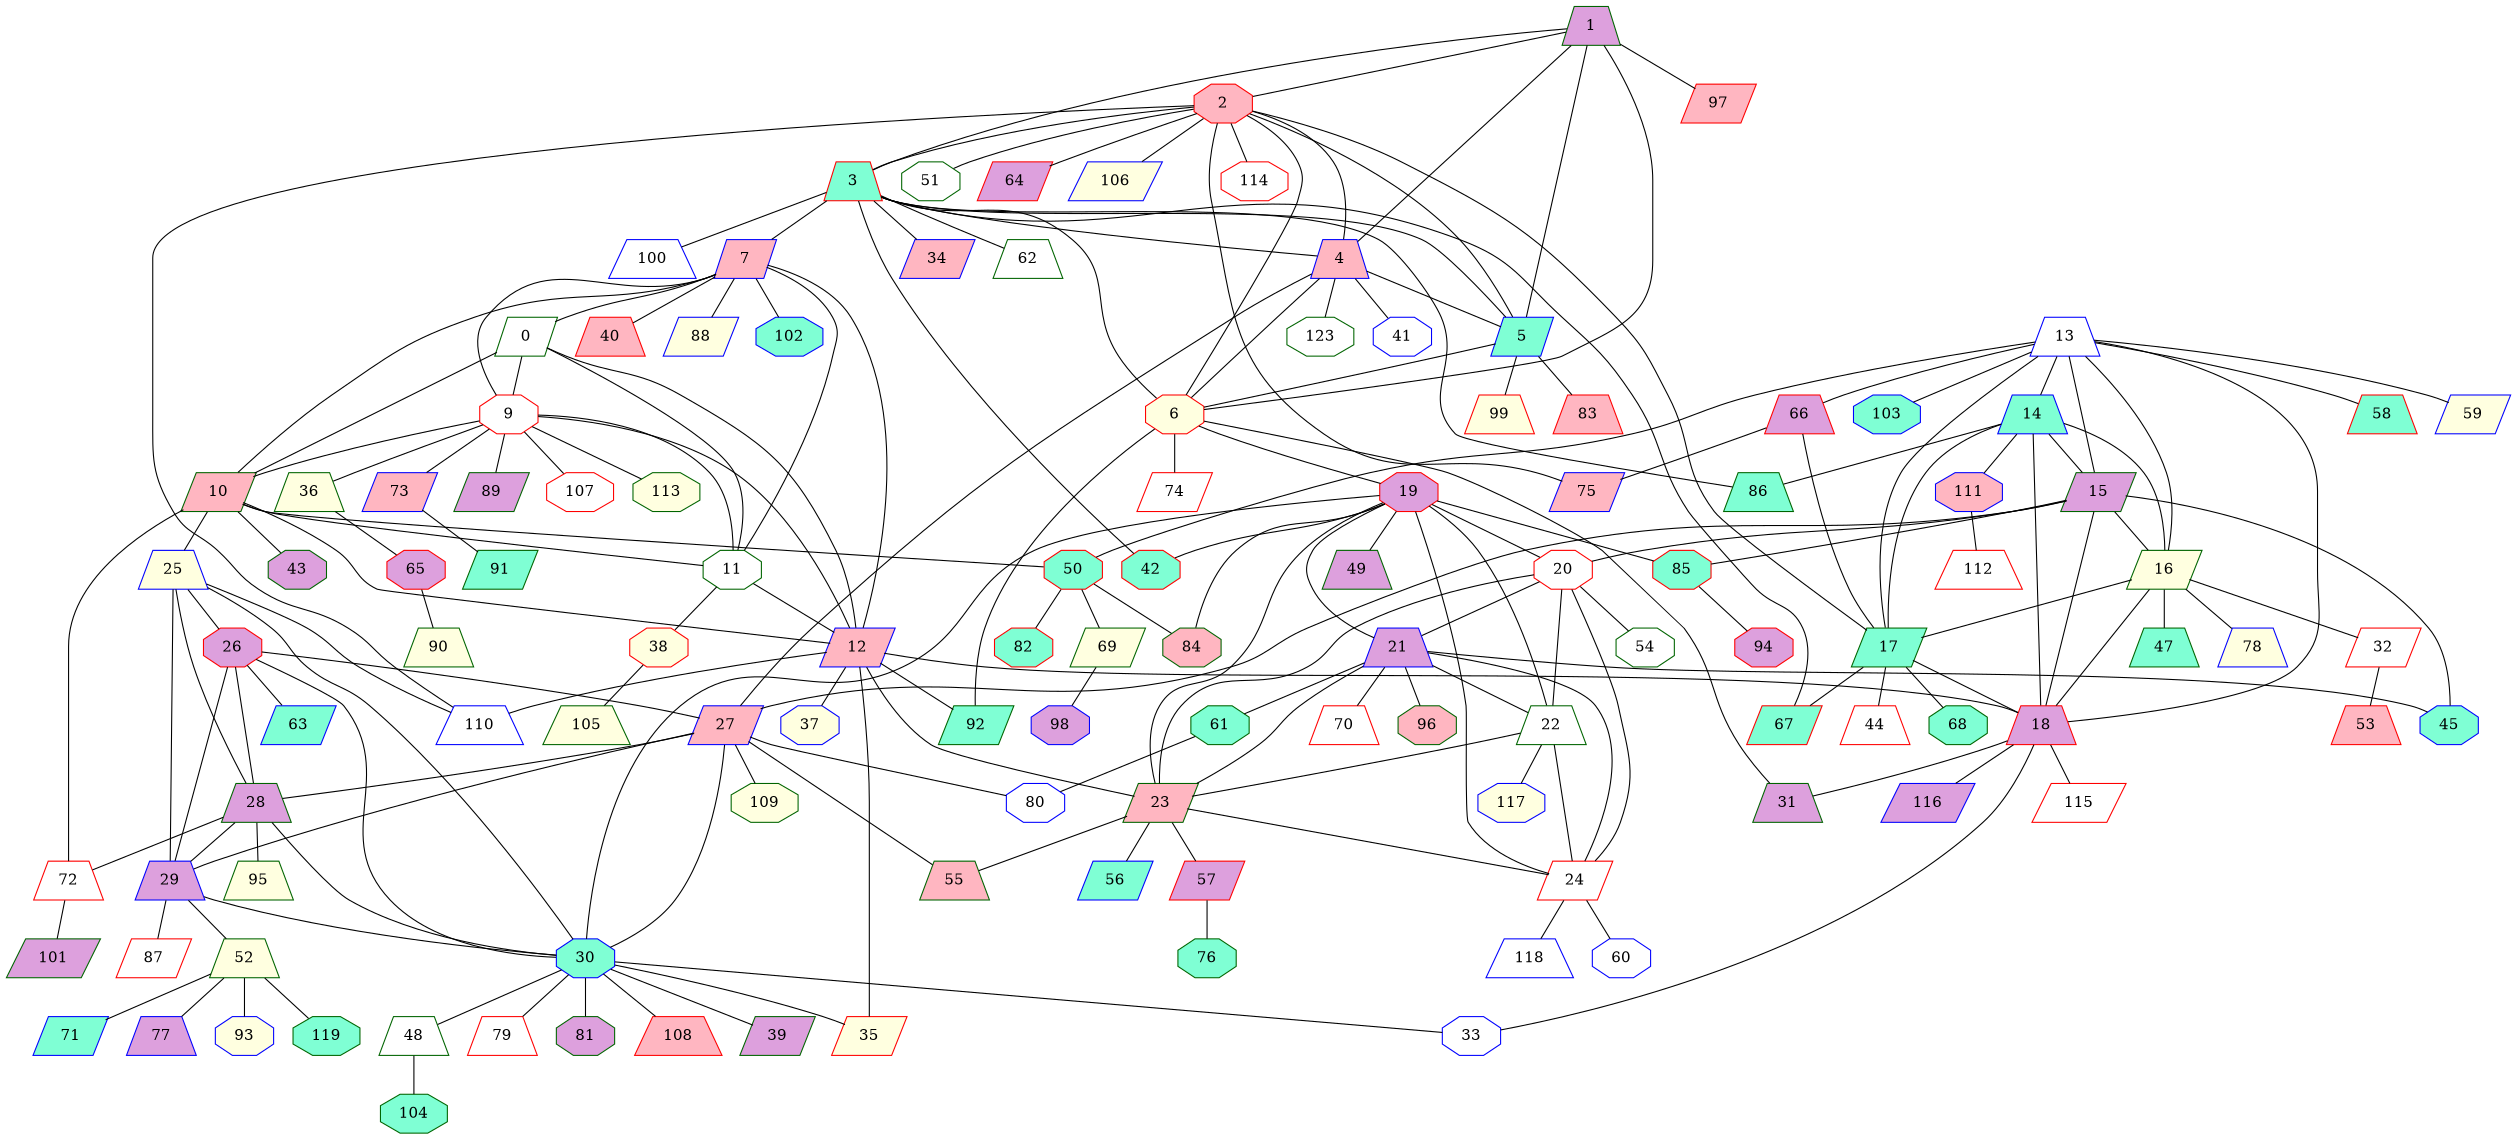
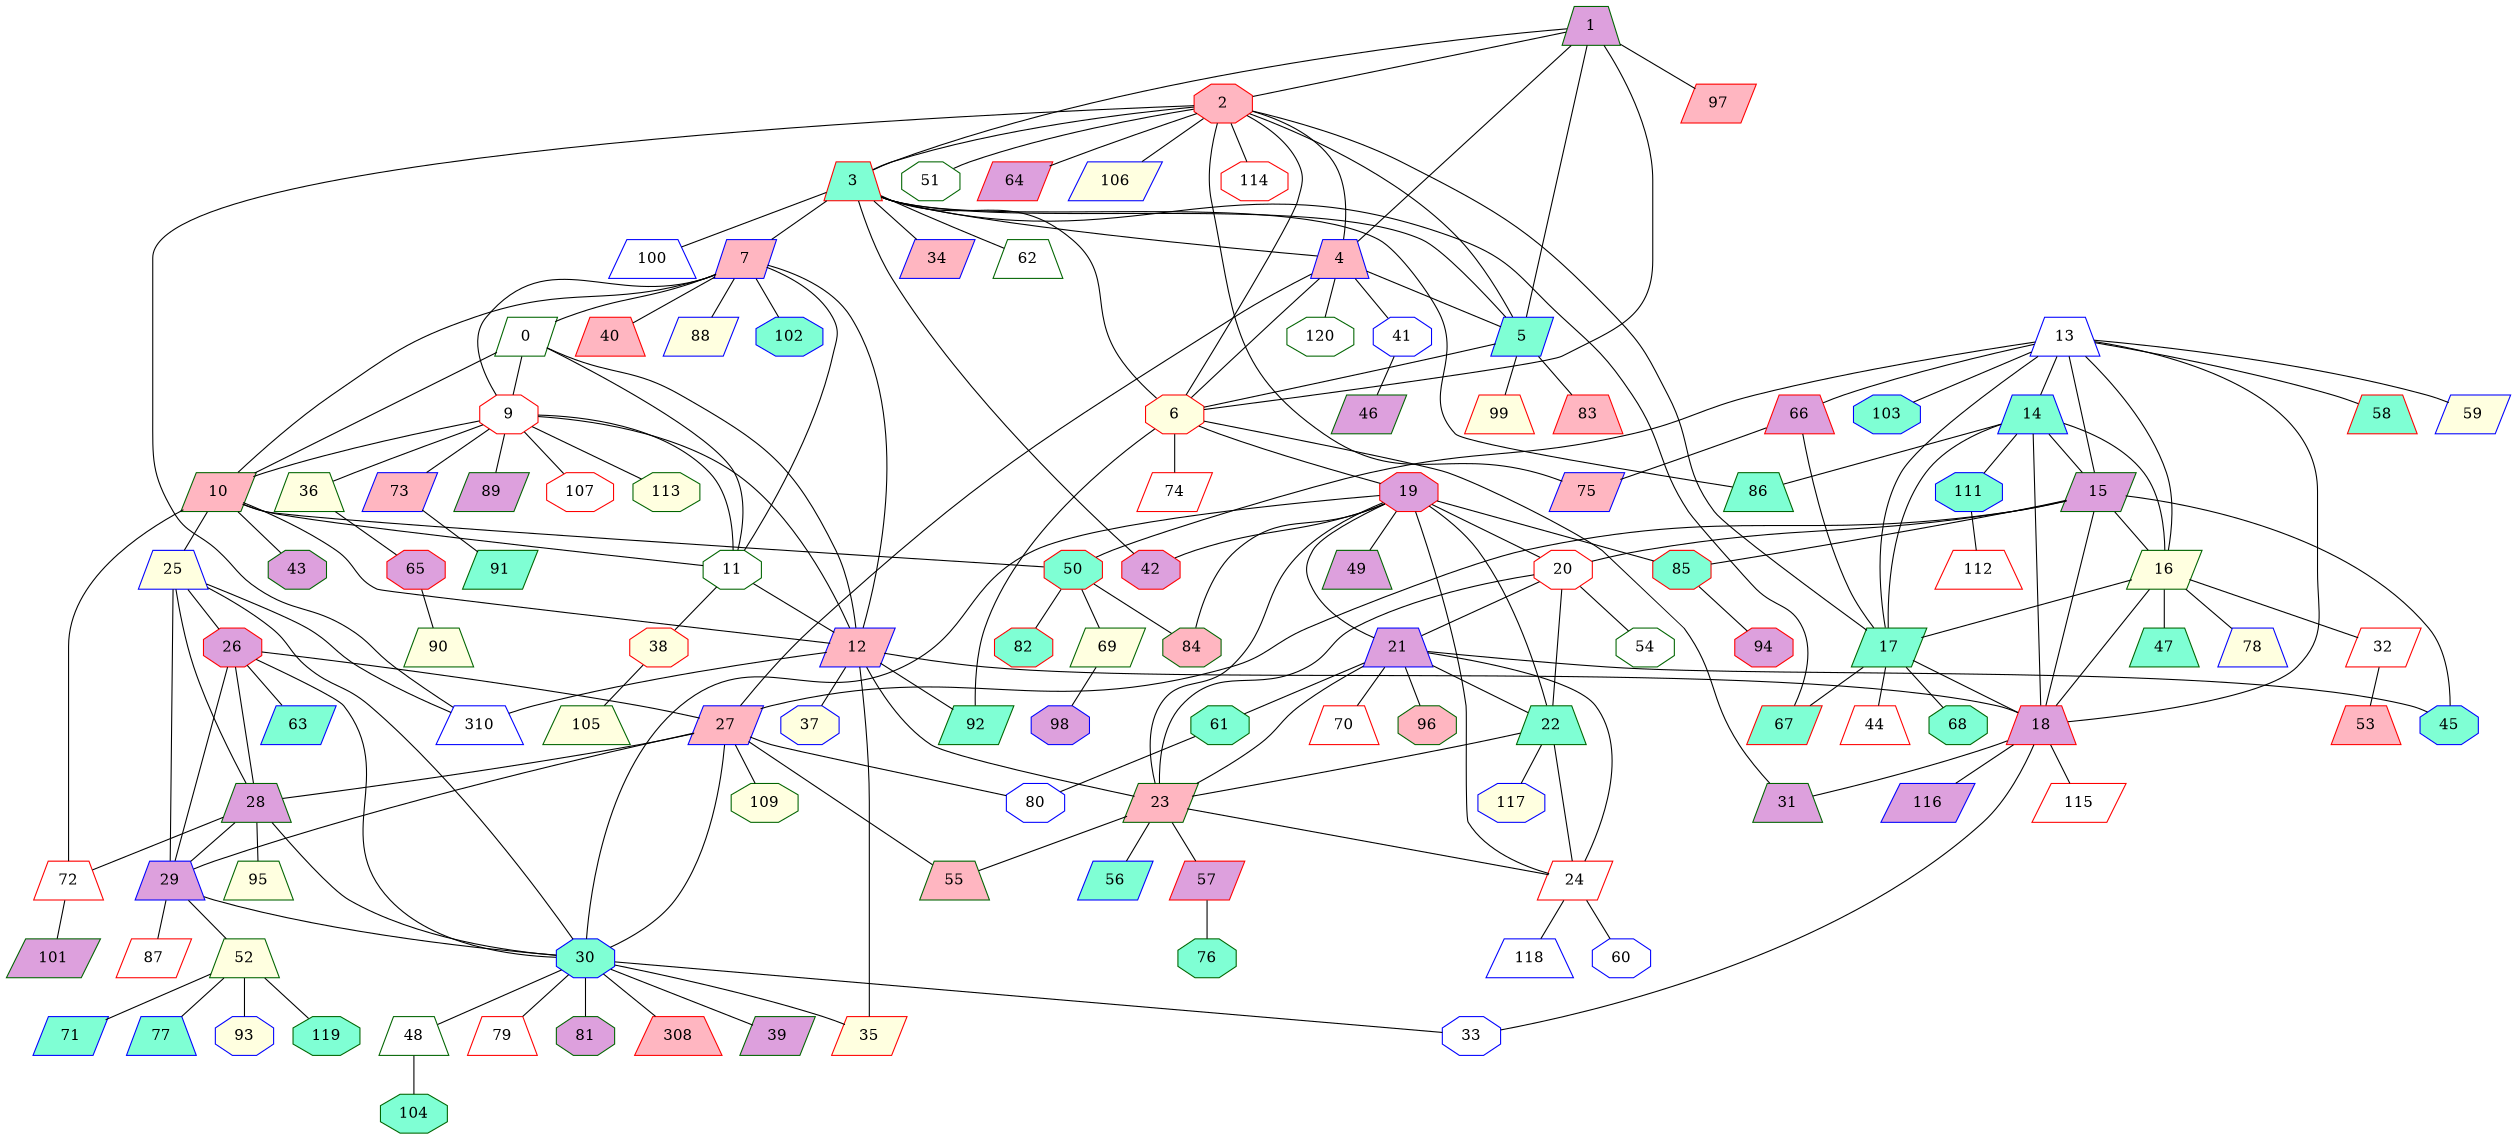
node "123": label "123" -> "120"
node "46": added
node "111": fillcolor lightpink -> aquamarine
node "42": fillcolor aquamarine -> plum
node "110": label "110" -> "310"
node "22": fillcolor white -> aquamarine
edge "20" -- "24": removed
node "77": fillcolor plum -> aquamarine
node "108": label "108" -> "308"
